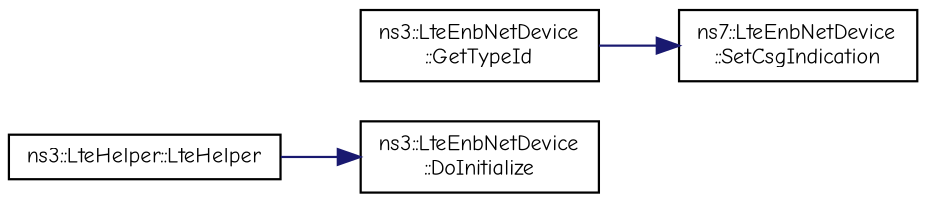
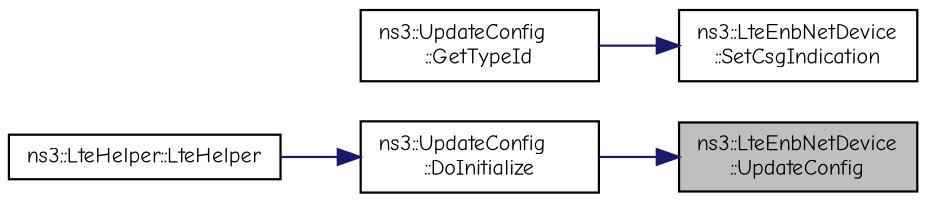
node "ns3::LteEnbNetDevice ::GetTypeId": label "ns3::LteEnbNetDevice ::GetTypeId" -> "ns3::UpdateConfig ::GetTypeId"
node "ns7::LteEnbNetDevice ::SetCsgIndication": label "ns7::LteEnbNetDevice ::SetCsgIndication" -> "ns3::LteEnbNetDevice ::SetCsgIndication"
node "ns3::LteEnbNetDevice ::DoInitialize": label "ns3::LteEnbNetDevice ::DoInitialize" -> "ns3::UpdateConfig ::DoInitialize"
node "ns3::LteEnbNetDevice ::UpdateConfig": added
